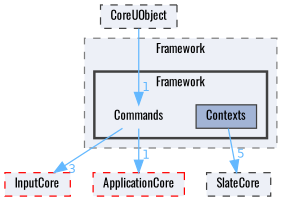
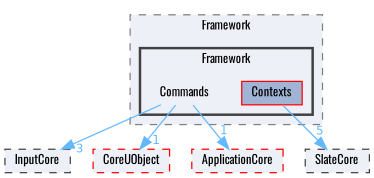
node "CoreUObject": color grey25 -> red
edge "CoreUObject" -> "Commands": reversed
node "Contexts": color grey25 -> red
node "InputCore": color red -> grey25
